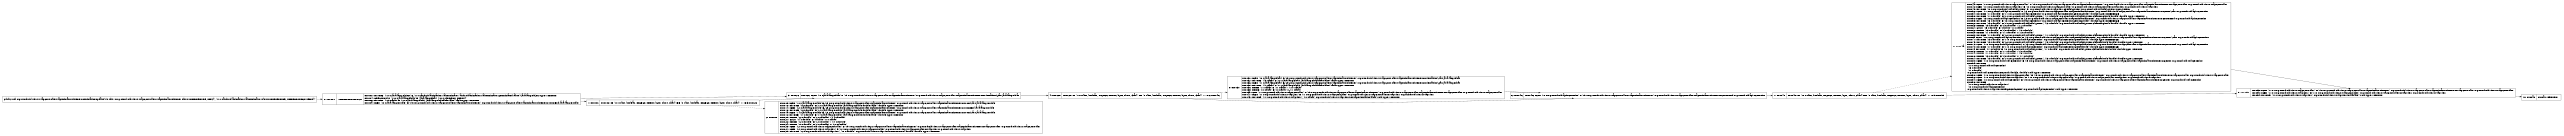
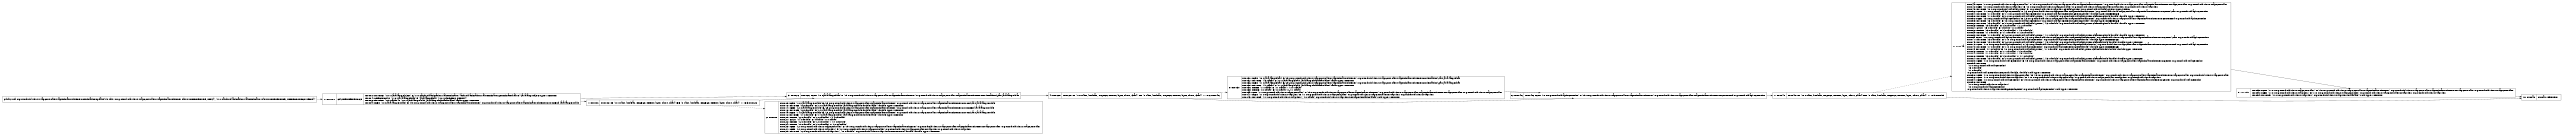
edge "7: 0x0048" -> "9: 0x0099": now "7: 0x0048" -> "10: 0x00a0"
node "0: 0x0000": text "MTH_ENTER_BLOCK" -> "CAST_ENTER_BLOCK"
